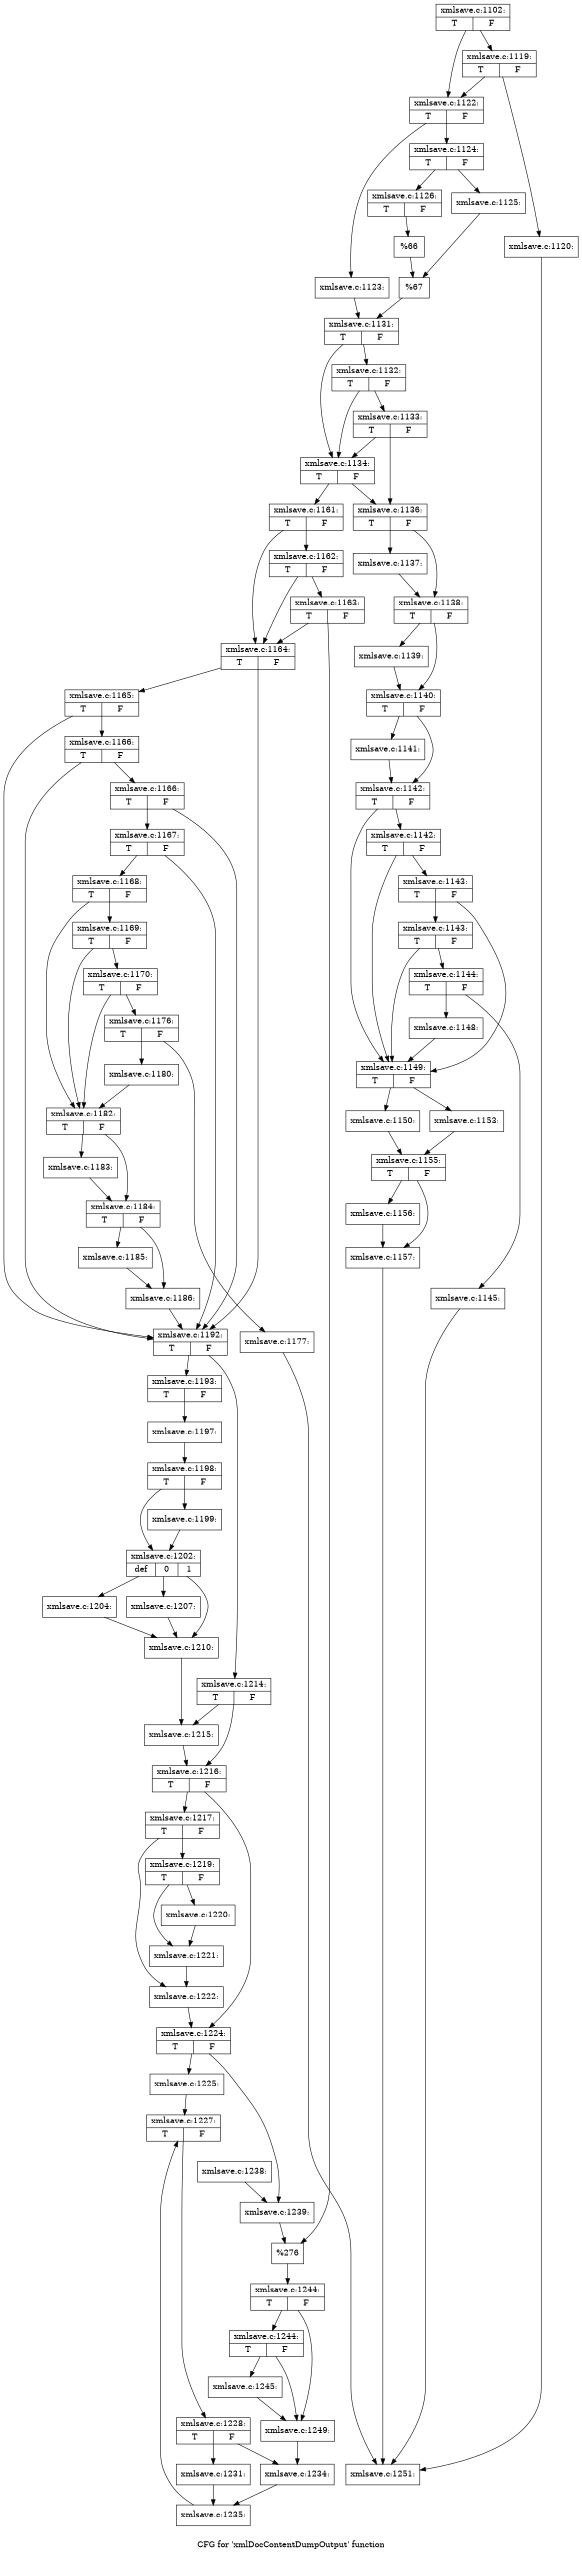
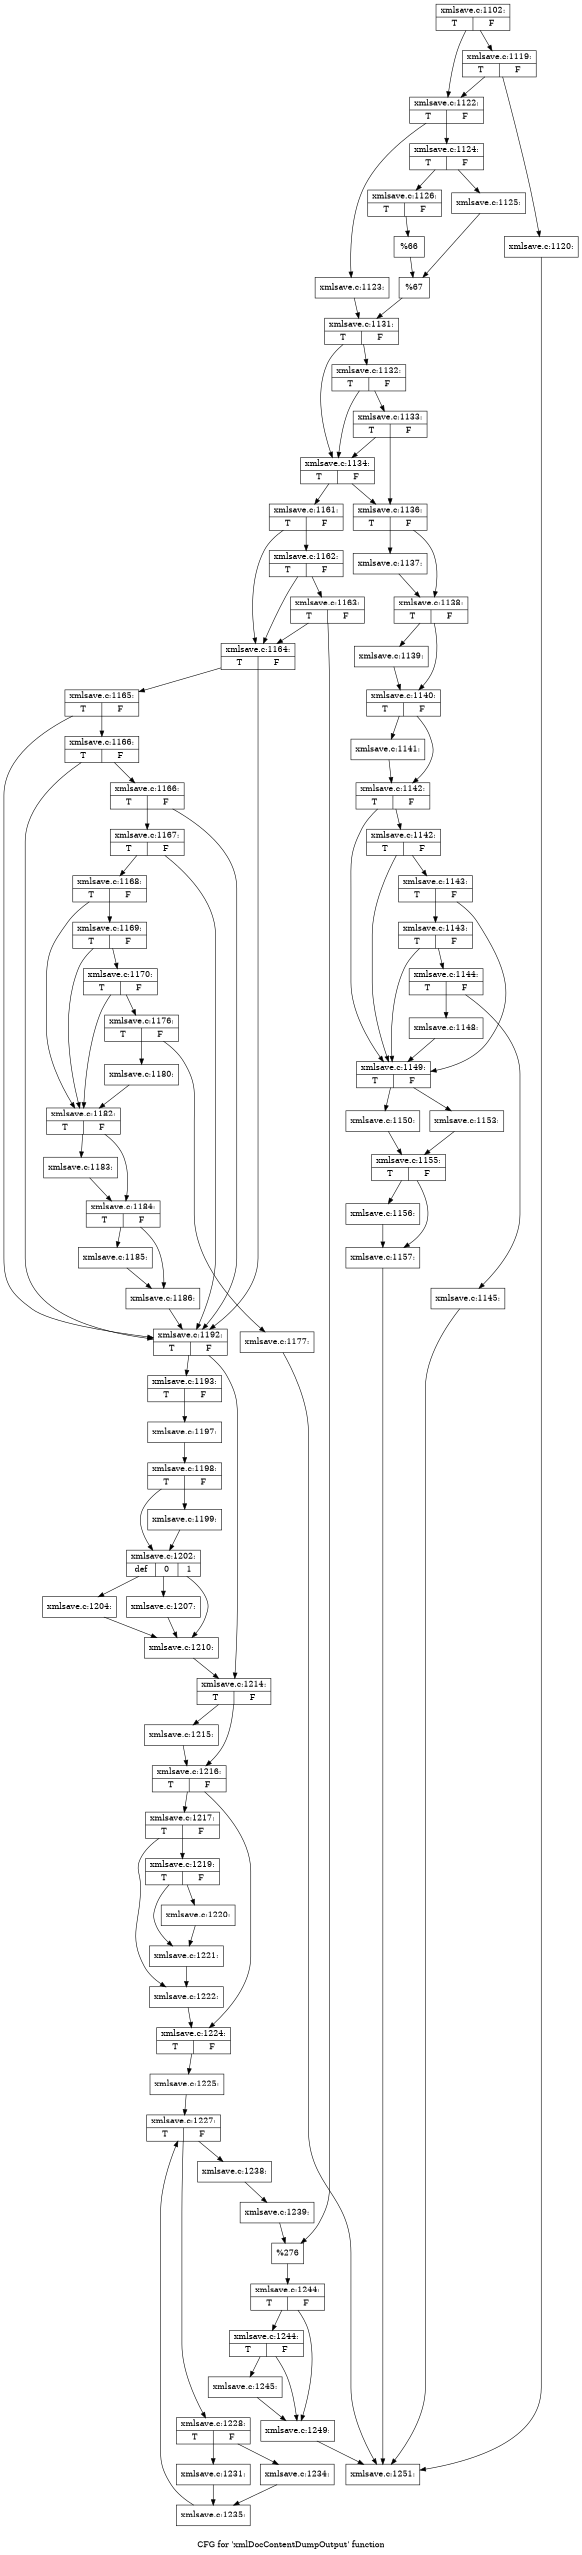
edge "xmlsave.c:1210:" -> "xmlsave.c:1215:": now "xmlsave.c:1210:" -> "xmlsave.c:1214:"
edge "xmlsave.c:1224:" -> "xmlsave.c:1239:": removed
edge "xmlsave.c:1227:" -> "xmlsave.c:1238:": added
edge "xmlsave.c:1249:" -> "xmlsave.c:1234:": now "xmlsave.c:1249:" -> "xmlsave.c:1251:"
